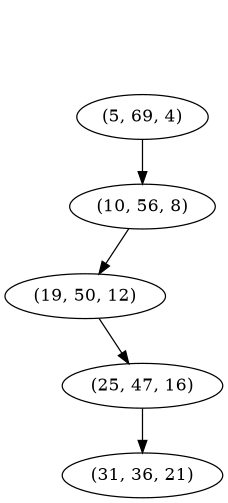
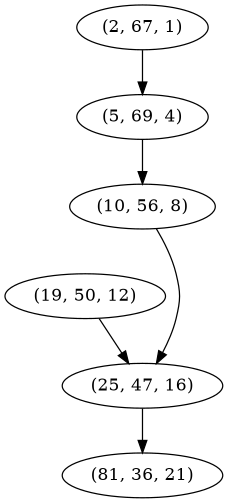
node "(2, 67, 1)": added
edge "(10, 56, 8)" -> "(19, 50, 12)": now "(10, 56, 8)" -> "(25, 47, 16)"
node "(31, 36, 21)": label "(31, 36, 21)" -> "(81, 36, 21)"
